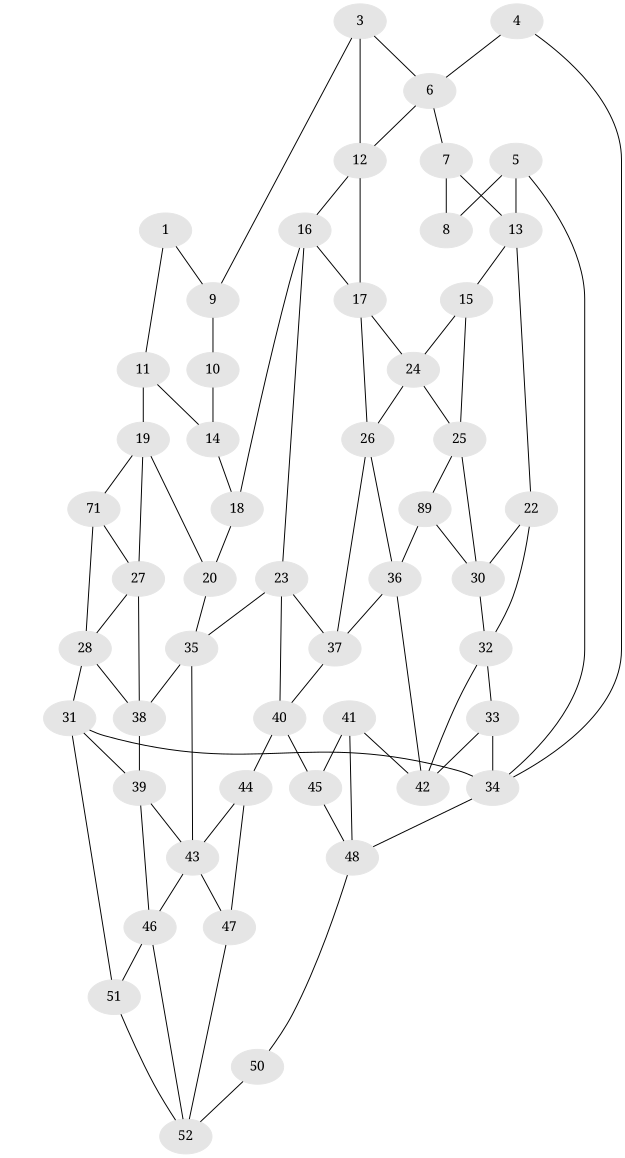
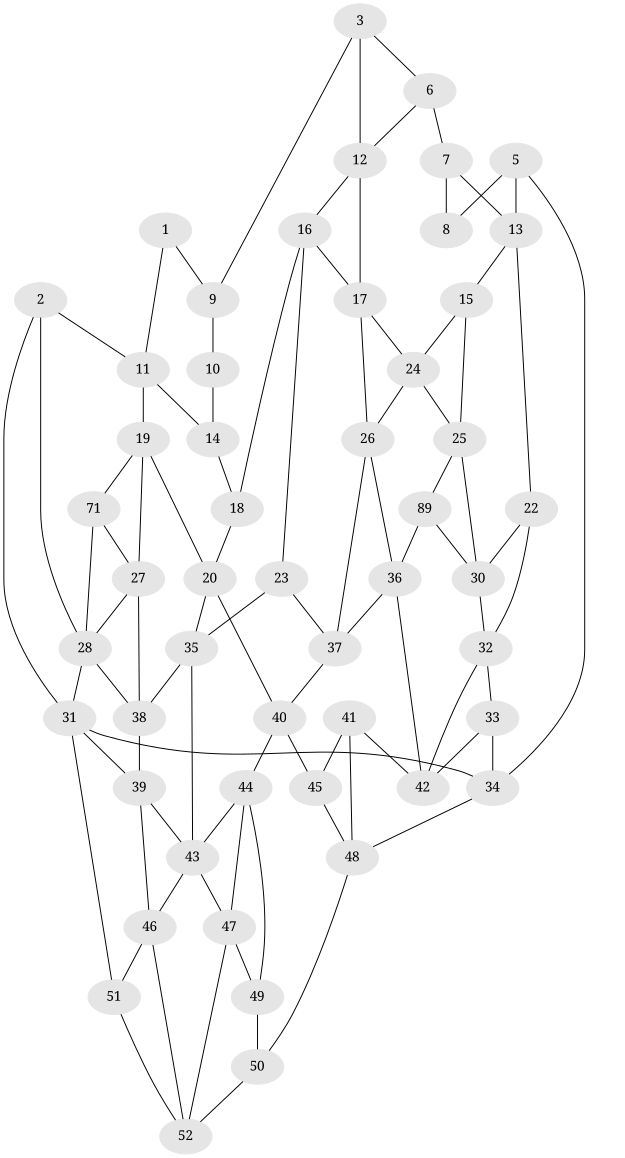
node "4": removed
node "2": added
edge "23" -- "40": now "20" -- "40"
node "49": added
